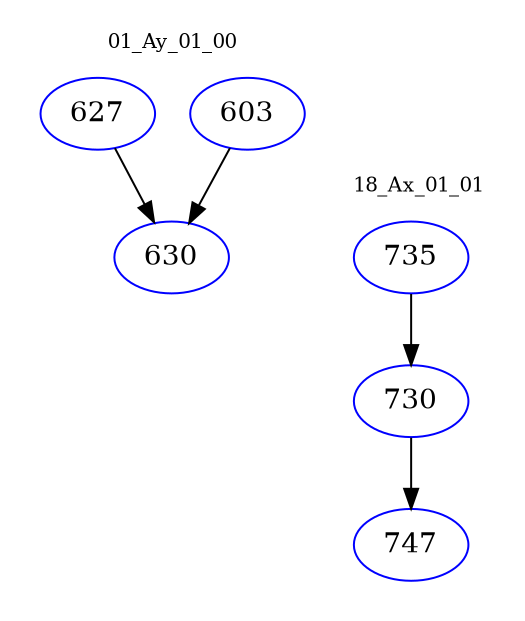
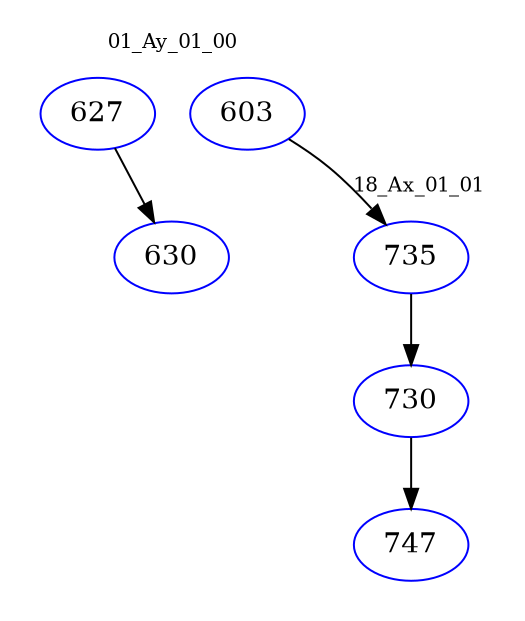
edge "603" -> "630": now "603" -> "735"
